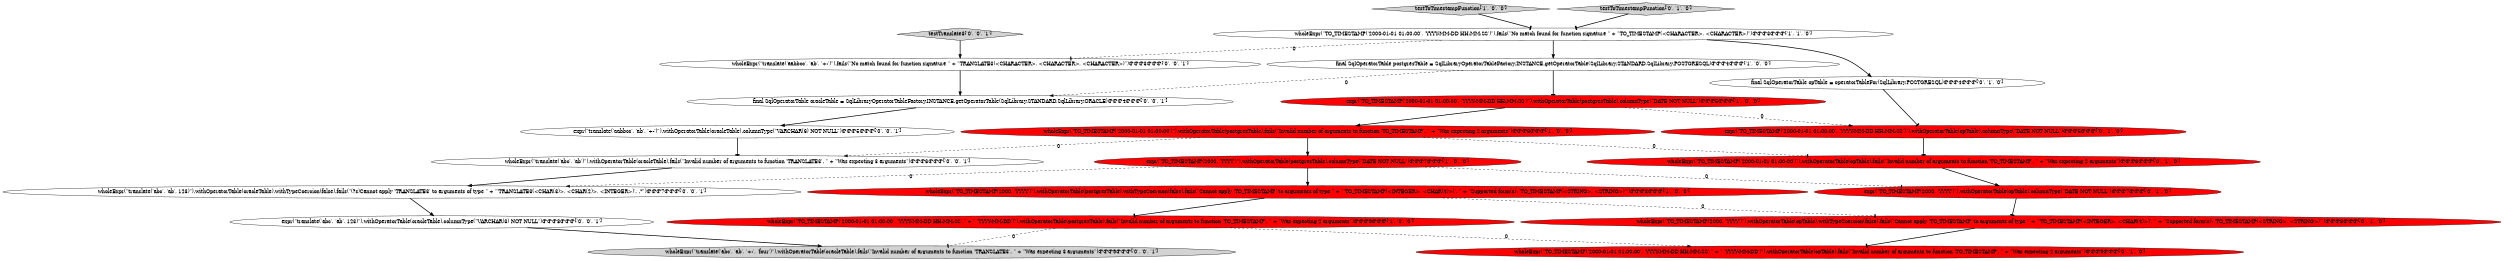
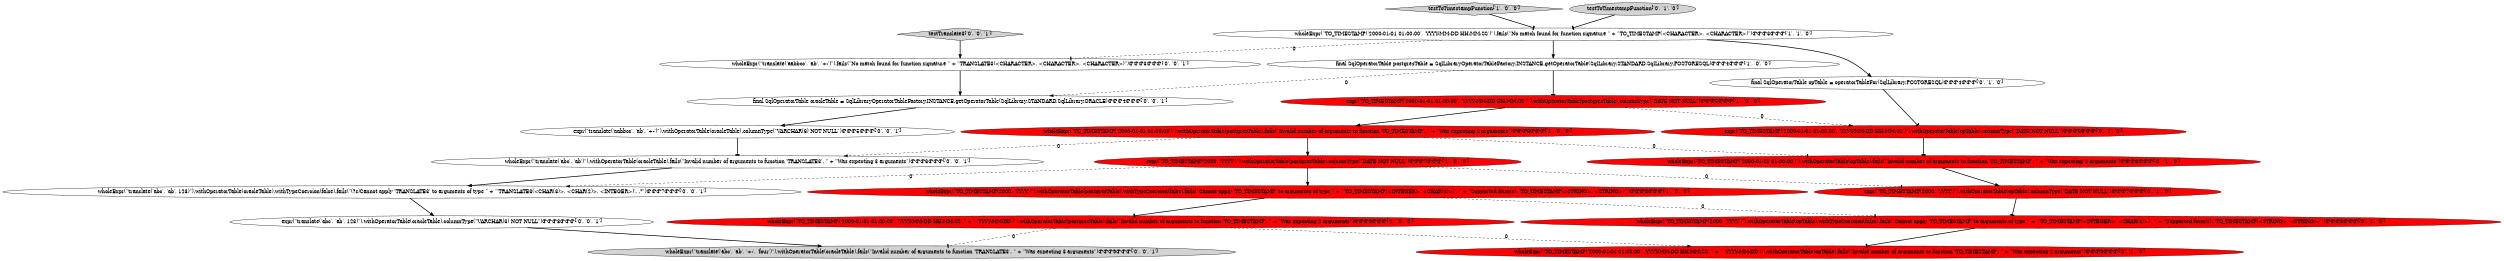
node "testToTimestampFunction['0', '1', '0']": shape diamond -> ellipse
